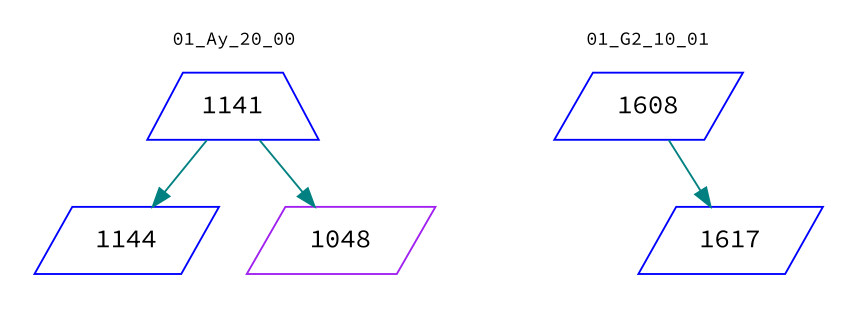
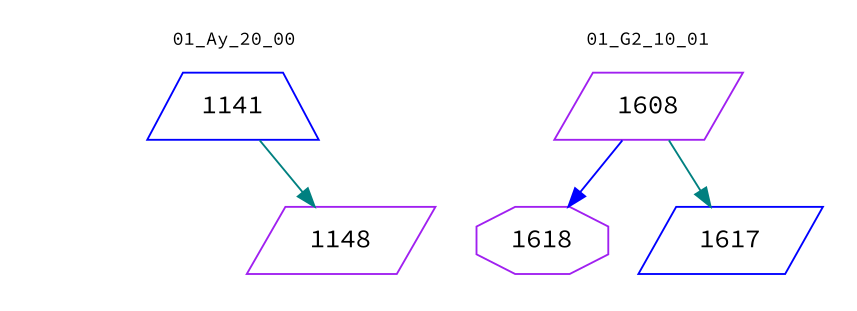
node "1608": color blue -> purple
node "1144": removed
node "1048": label "1048" -> "1148"
node "1618": added
